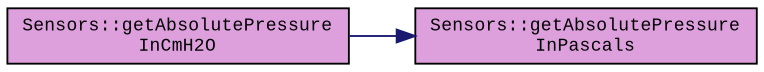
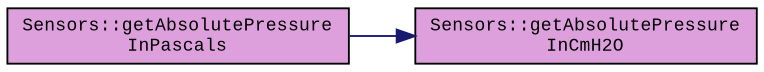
edge "Sensors::getAbsolutePressure InCmH2O" -> "Sensors::getAbsolutePressure InPascals": reversed
